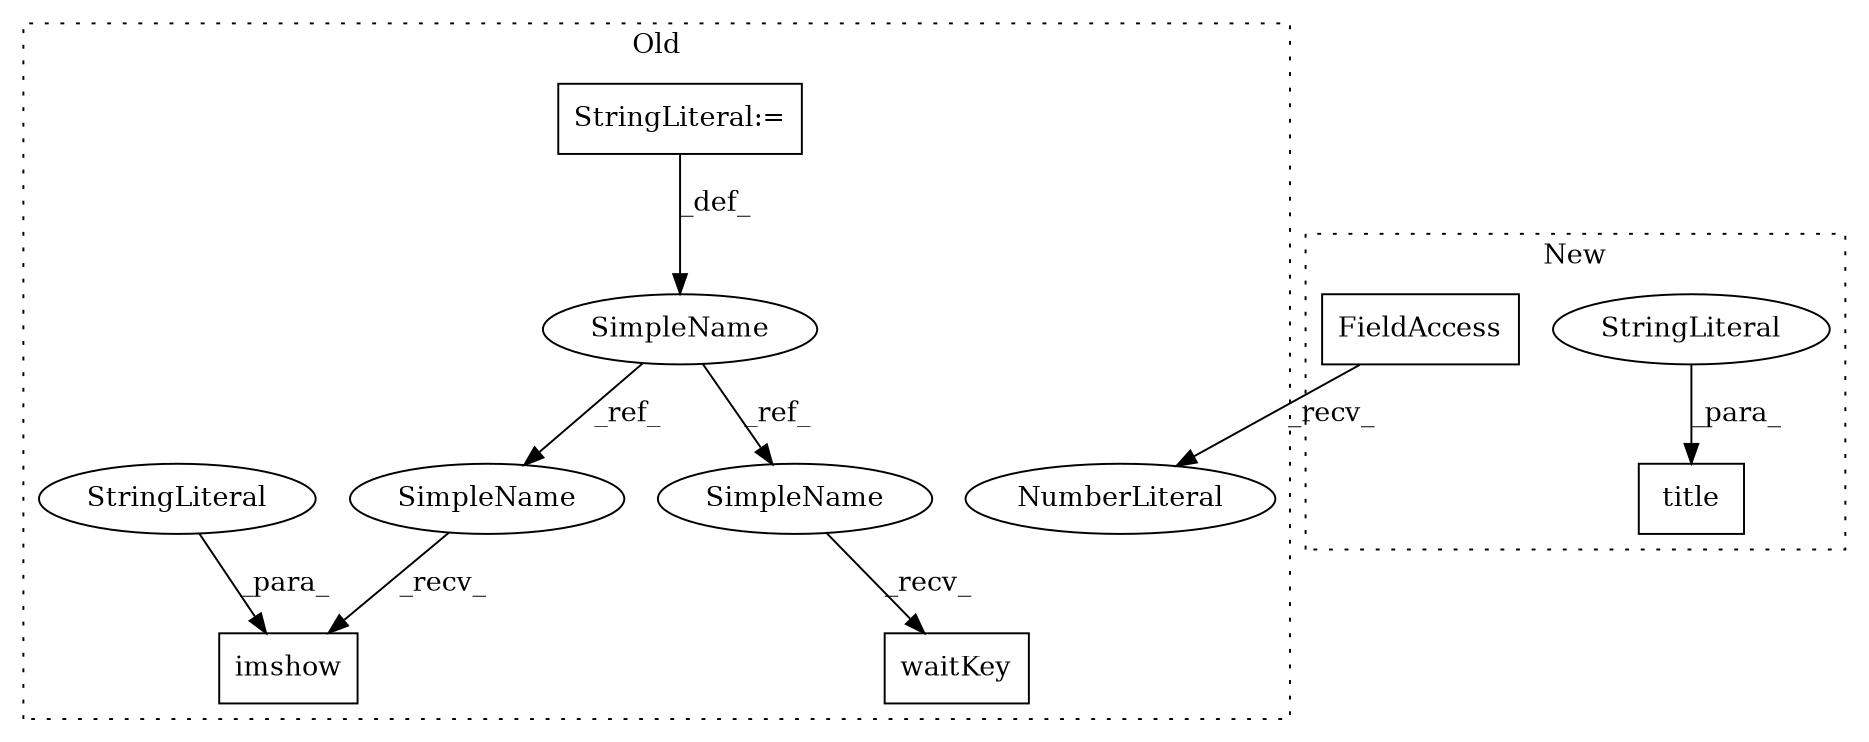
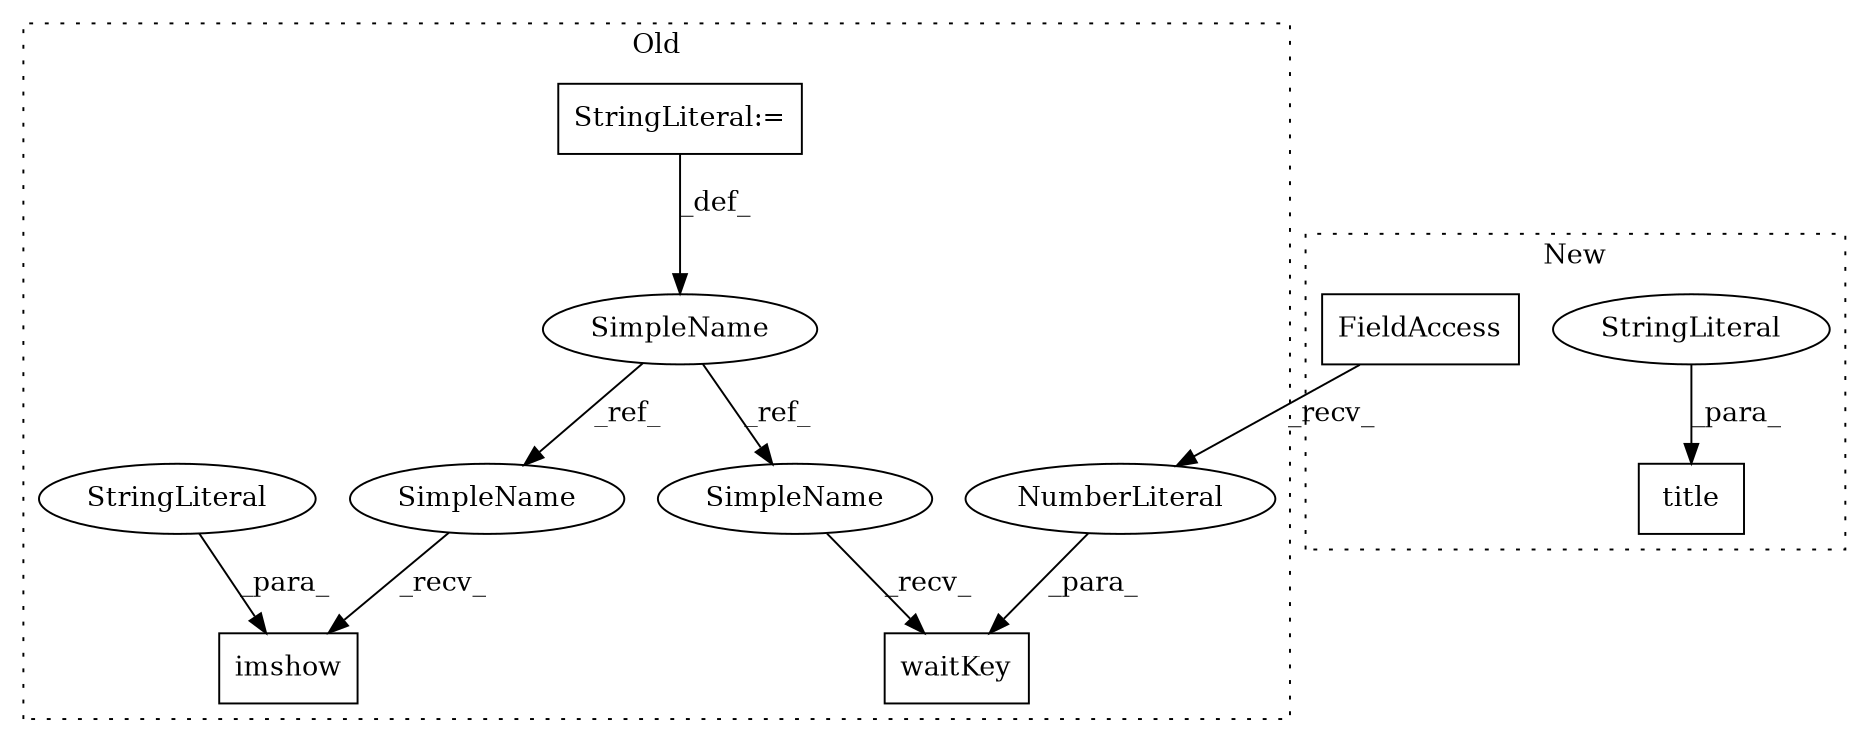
edge "NumberLiteral" -> "waitKey": added, label "_para_"
